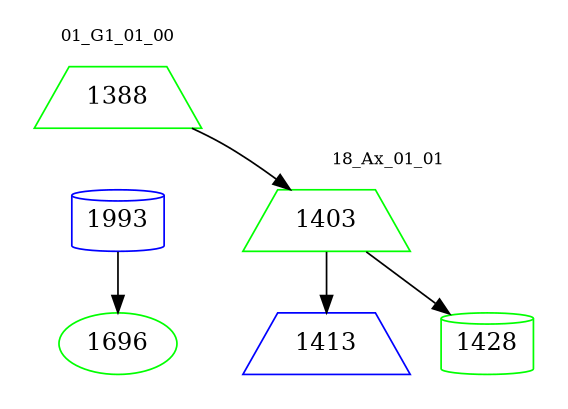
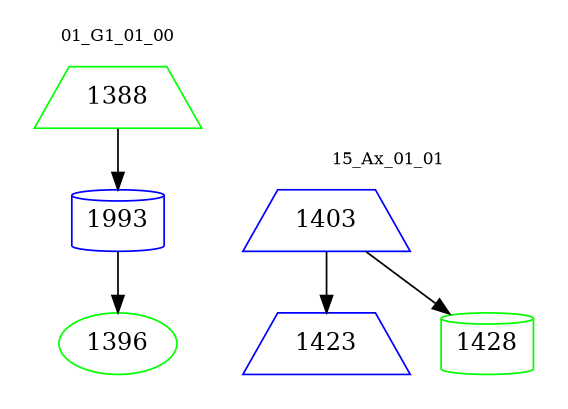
edge "1388" -> "1403": now "1388" -> "1993"
cluster "18_Ax_01_01": label "18_Ax_01_01" -> "15_Ax_01_01"
node "1403": color green -> blue
node "1696": label "1696" -> "1396"
node "1413": label "1413" -> "1423"
